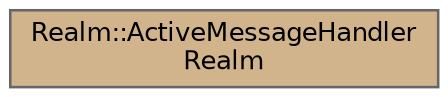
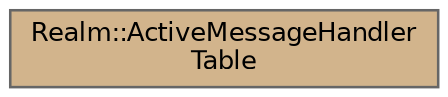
node "Realm::ActiveMessageHandler Realm": label "Realm::ActiveMessageHandler Realm" -> "Realm::ActiveMessageHandler Table"
